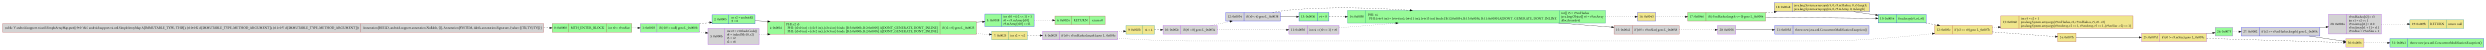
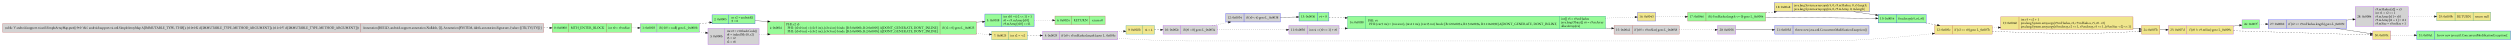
edge "12: 0x0034" -> "14: 0x0038": removed
edge "23: 0x0060" -> "24: 0x007b": added
